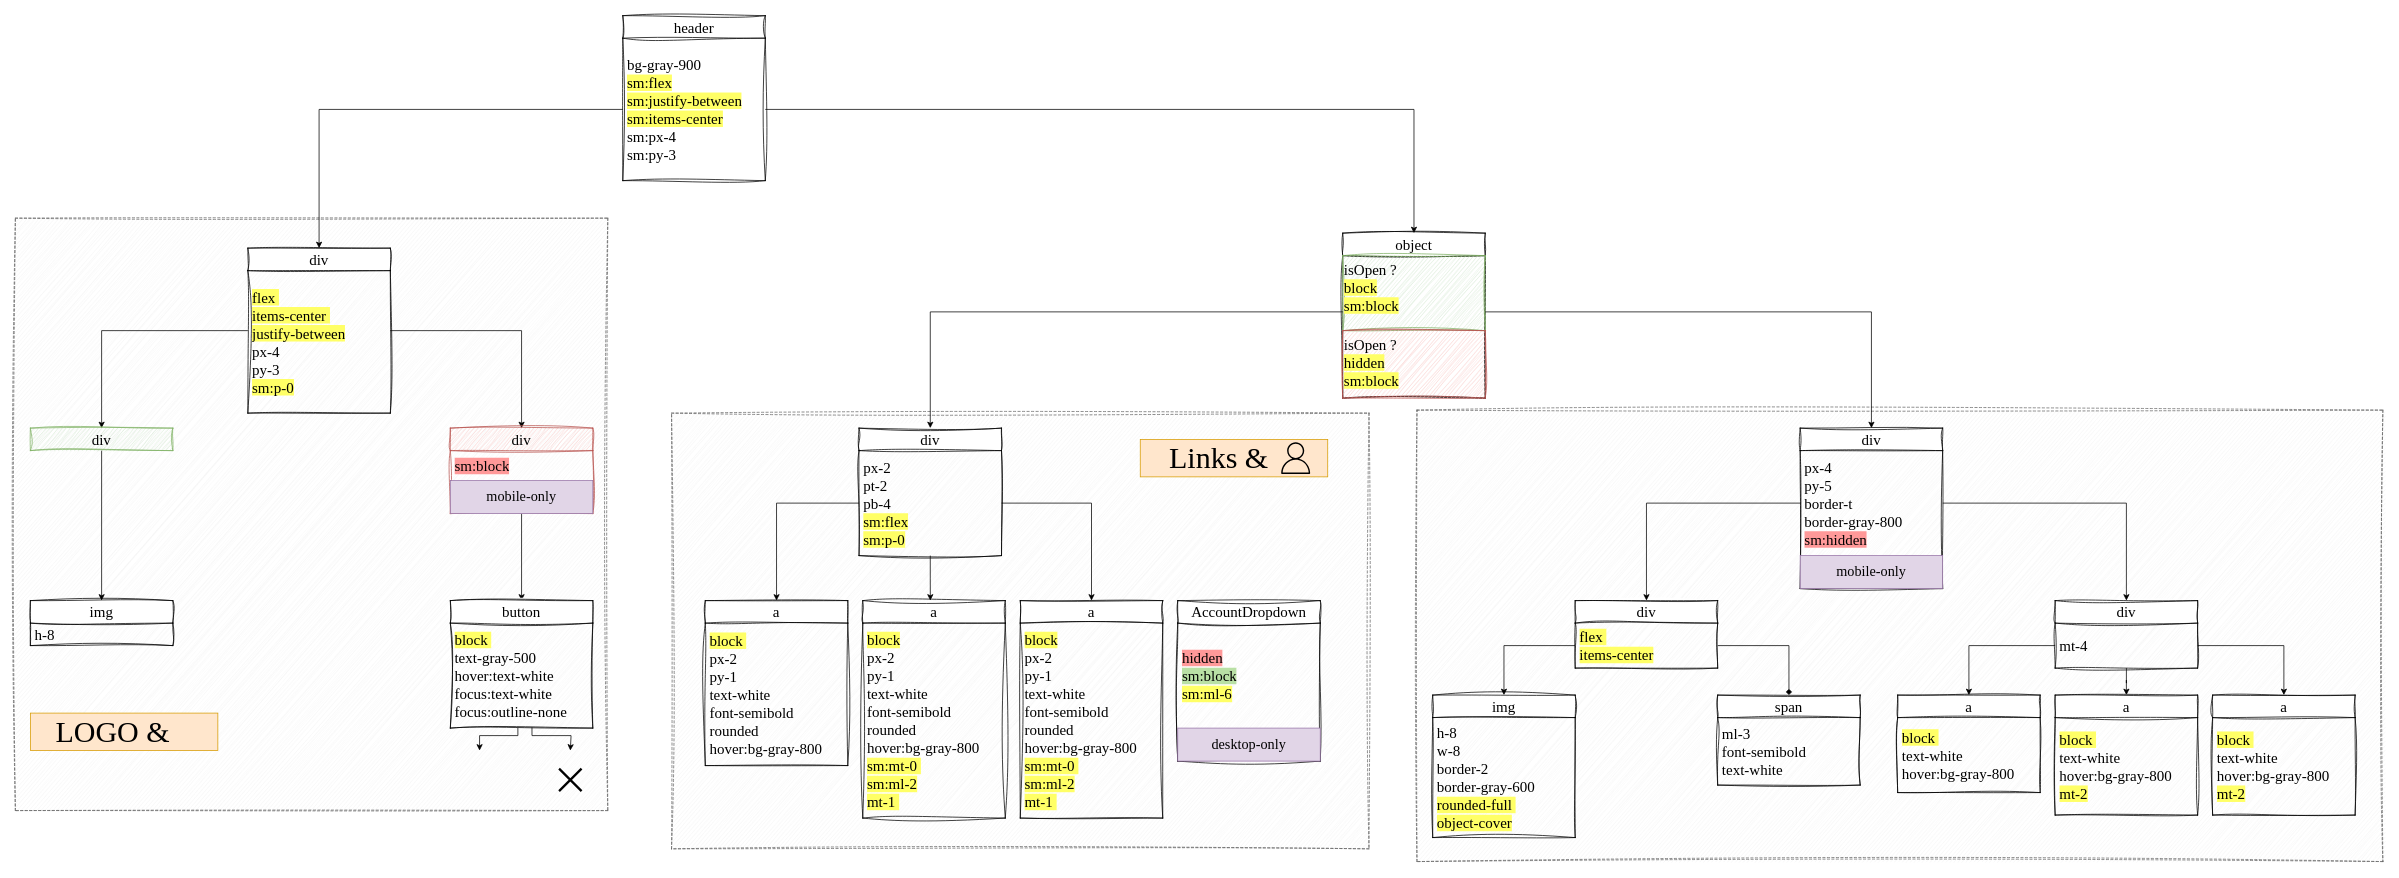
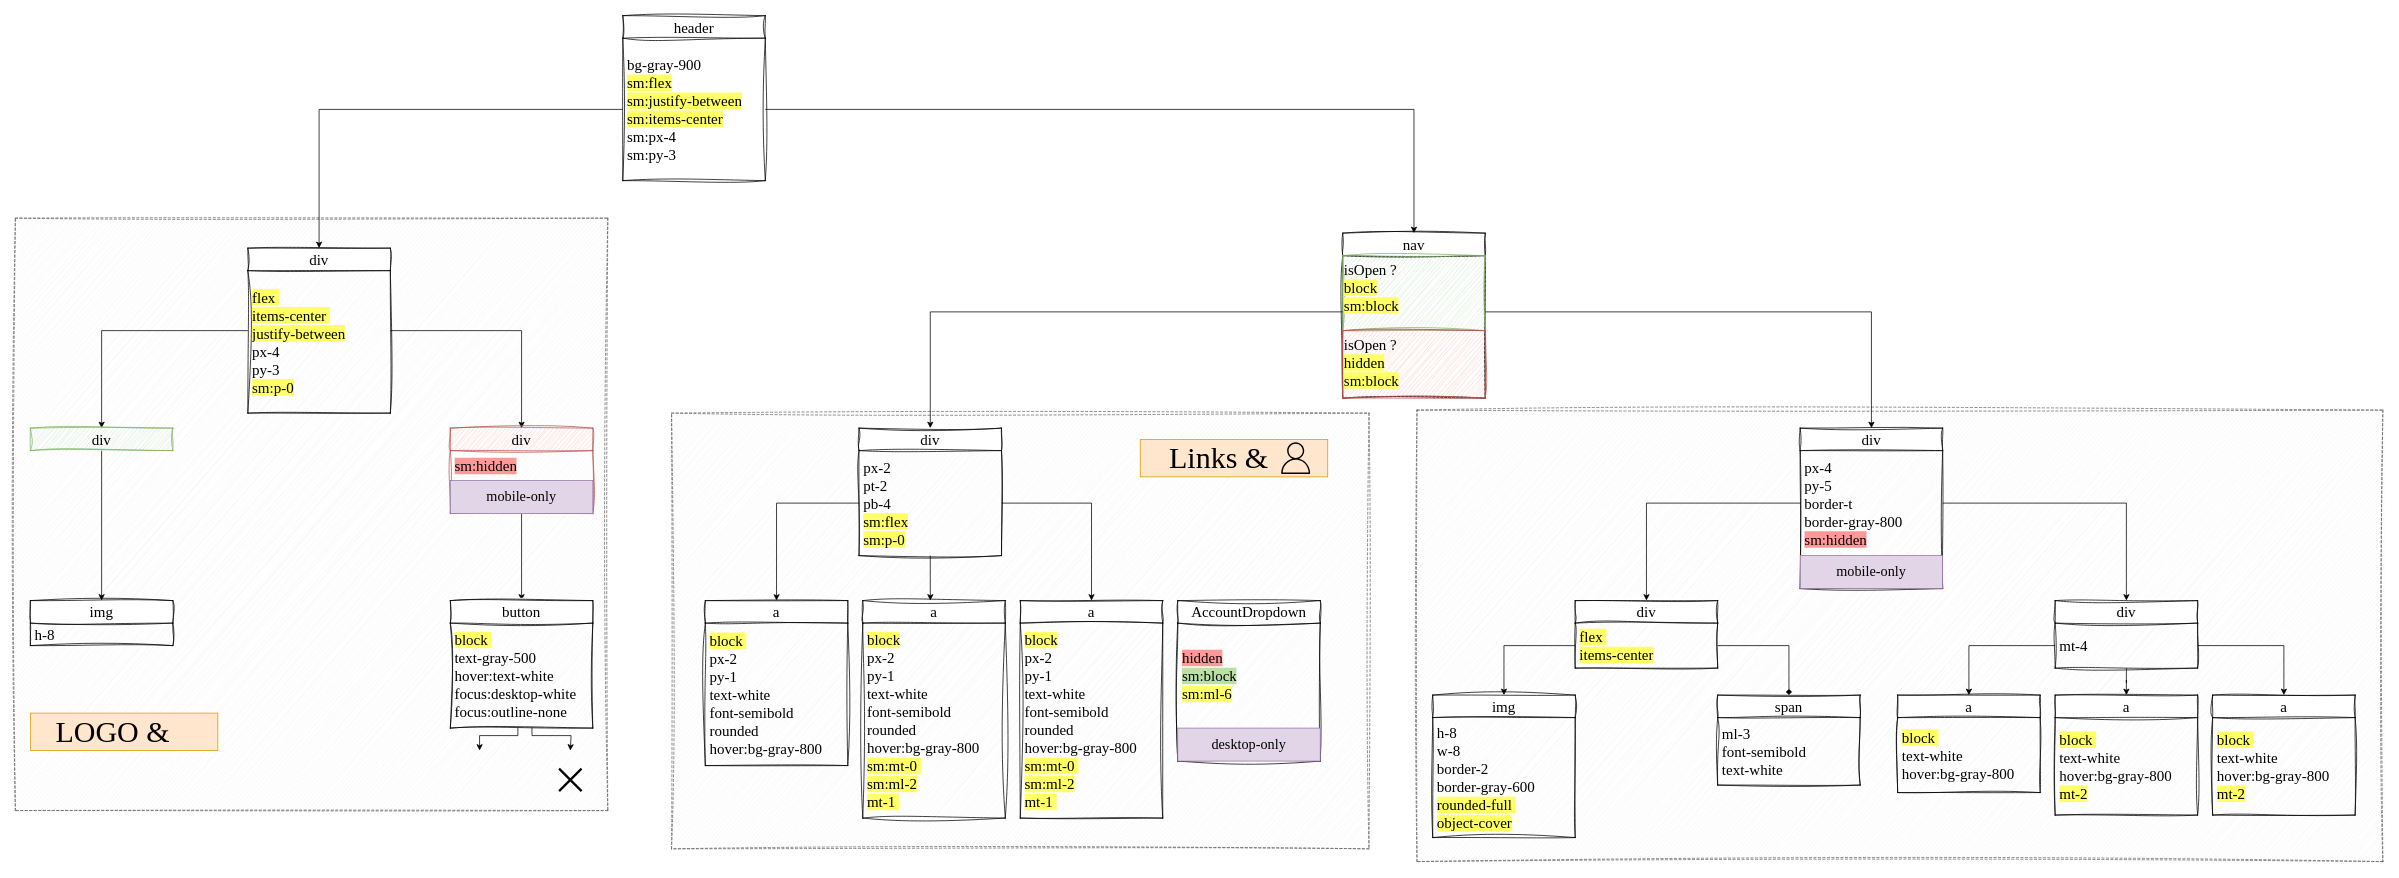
node "object": label "object" -> "nav"
node "sm:block": label "sm:block" -> "sm:hidden"
node "block text-gray-500 hover:text-white focus:text-white focus:outline-none": label "block text-gray-500 hover:text-white focus:text-white focus:outline-none" -> "block text-gray-500 hover:text-white focus:desktop-white focus:outline-none"
